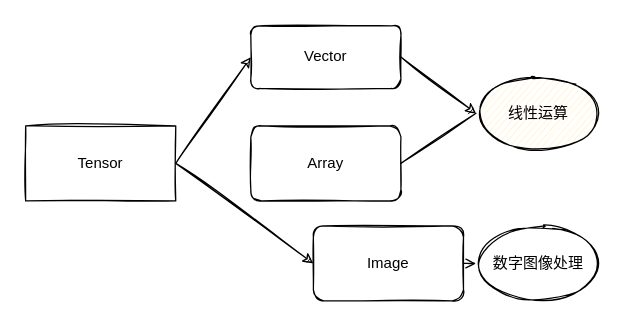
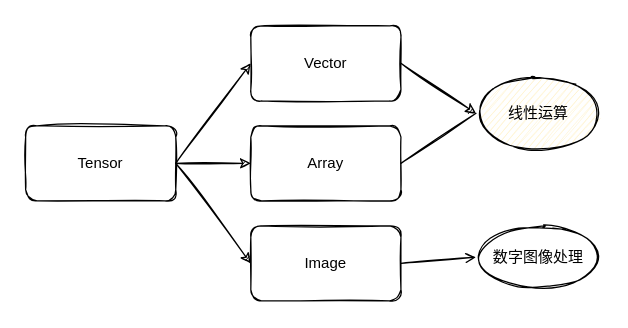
node "Vector": size 150x63 -> 150x75
node "Tensor": shape rectangle -> rounded rectangle
edge "Tensor" -> "Array": added
node "Image": moved (388, 263) -> (326, 263)
node "数字图像处理": size 125x75 -> 125x63
